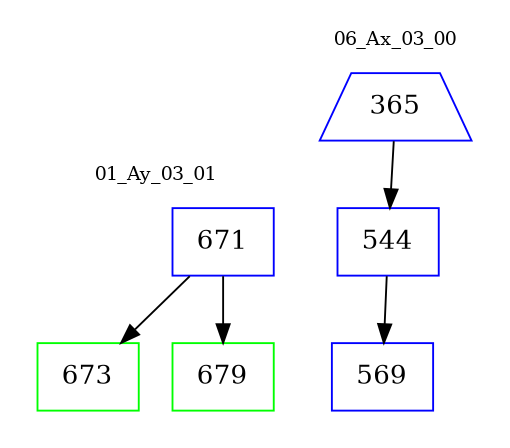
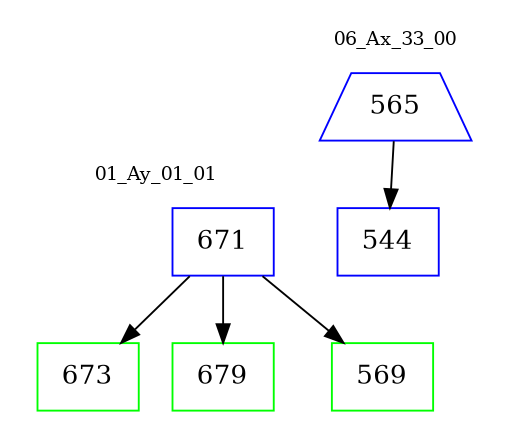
cluster "06_Ax_03_00": label "06_Ax_03_00" -> "06_Ax_33_00"
node "365": label "365" -> "565"
cluster "01_Ay_03_01": label "01_Ay_03_01" -> "01_Ay_01_01"
edge "544" -> "569": now "671" -> "569"
node "569": color blue -> green
